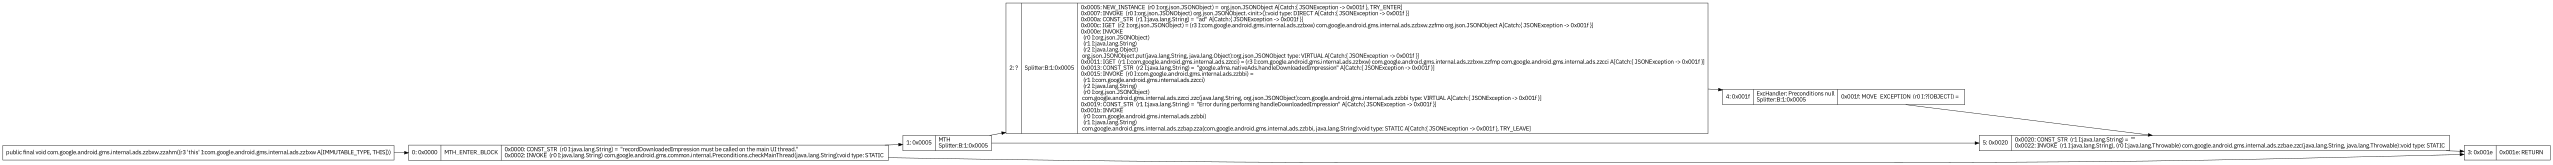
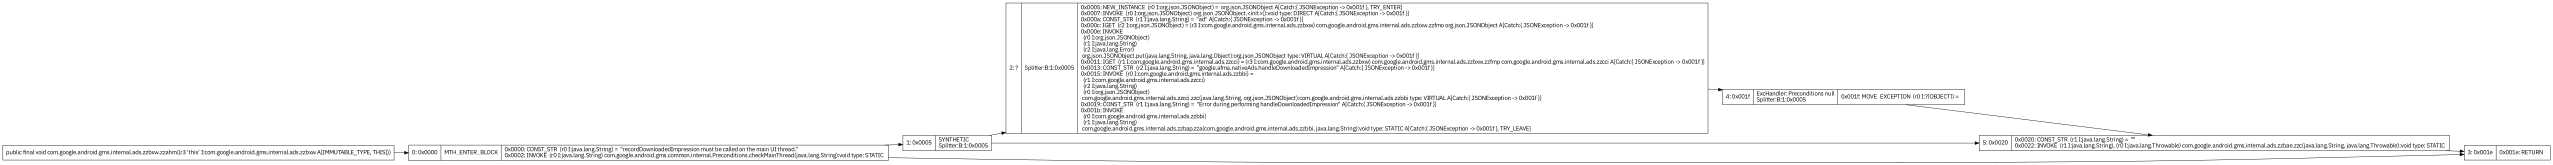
node "2: ?": text "(r2 I:java.lang.Object)" -> "(r2 I:java.lang.Error)"
node "1: 0x0005": text "MTH" -> "SYNTHETIC"
